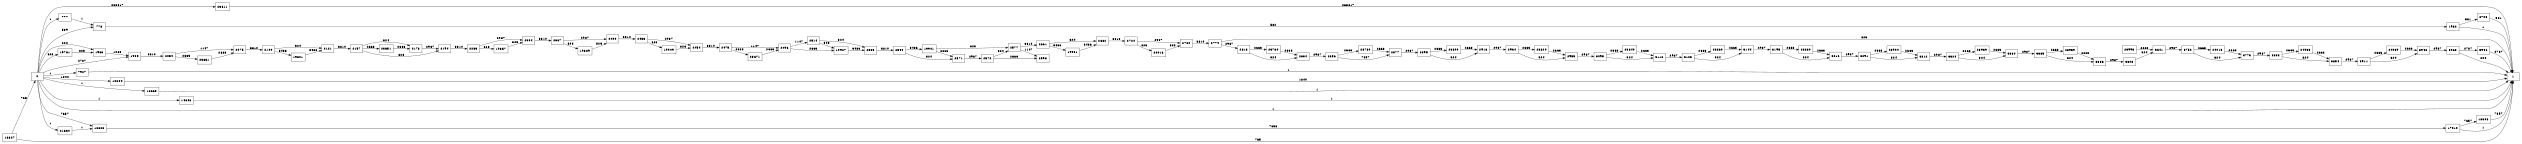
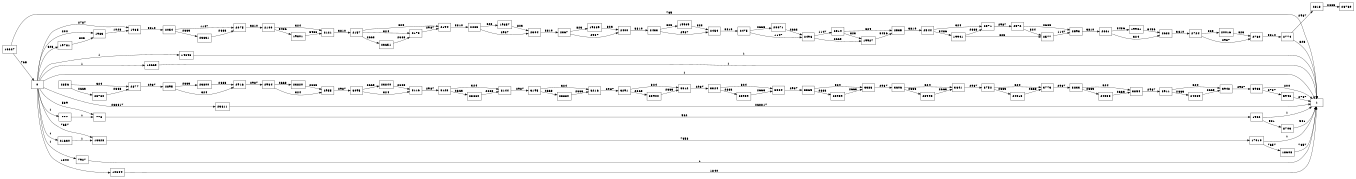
edge "2577" -> "2661": now "2593" -> "2661"
node "2834": removed
edge "2856" -> "2877": label "7657" -> "324"
edge "3606" -> "23993": added, label "2663"
